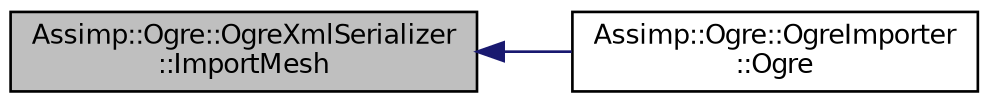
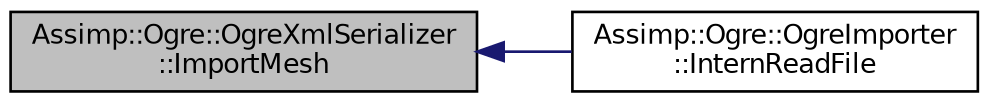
node "Assimp::Ogre::OgreImporter ::Ogre": label "Assimp::Ogre::OgreImporter ::Ogre" -> "Assimp::Ogre::OgreImporter ::InternReadFile"
